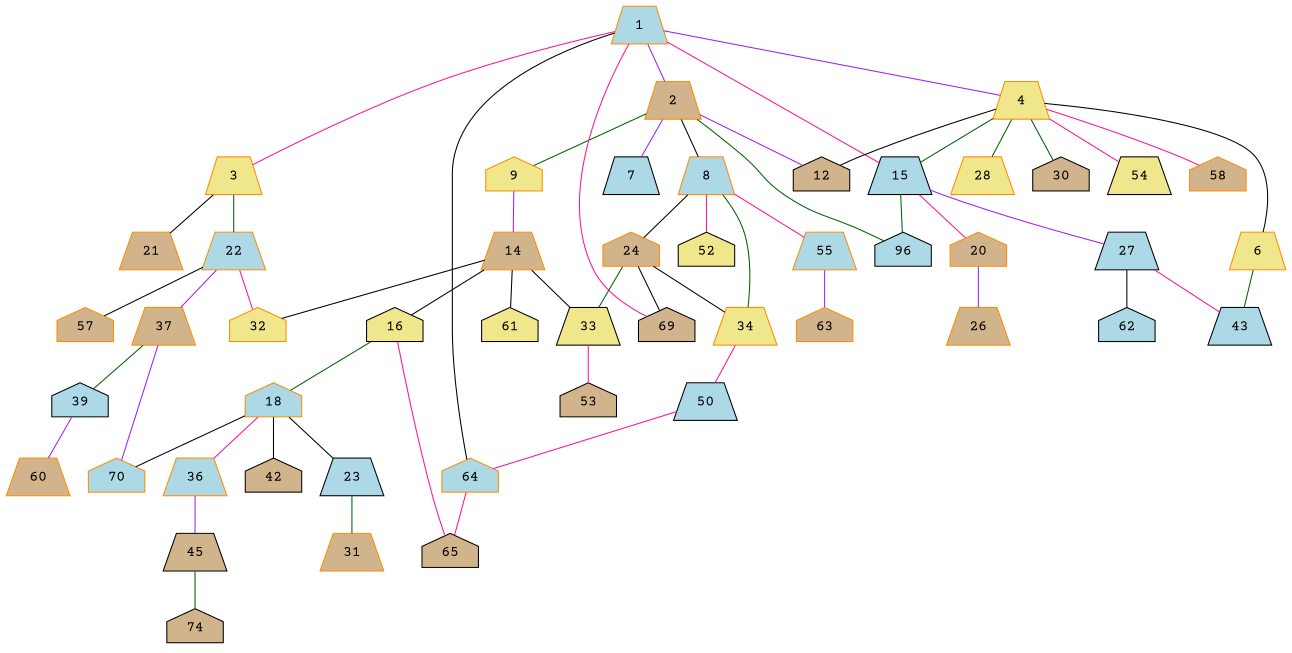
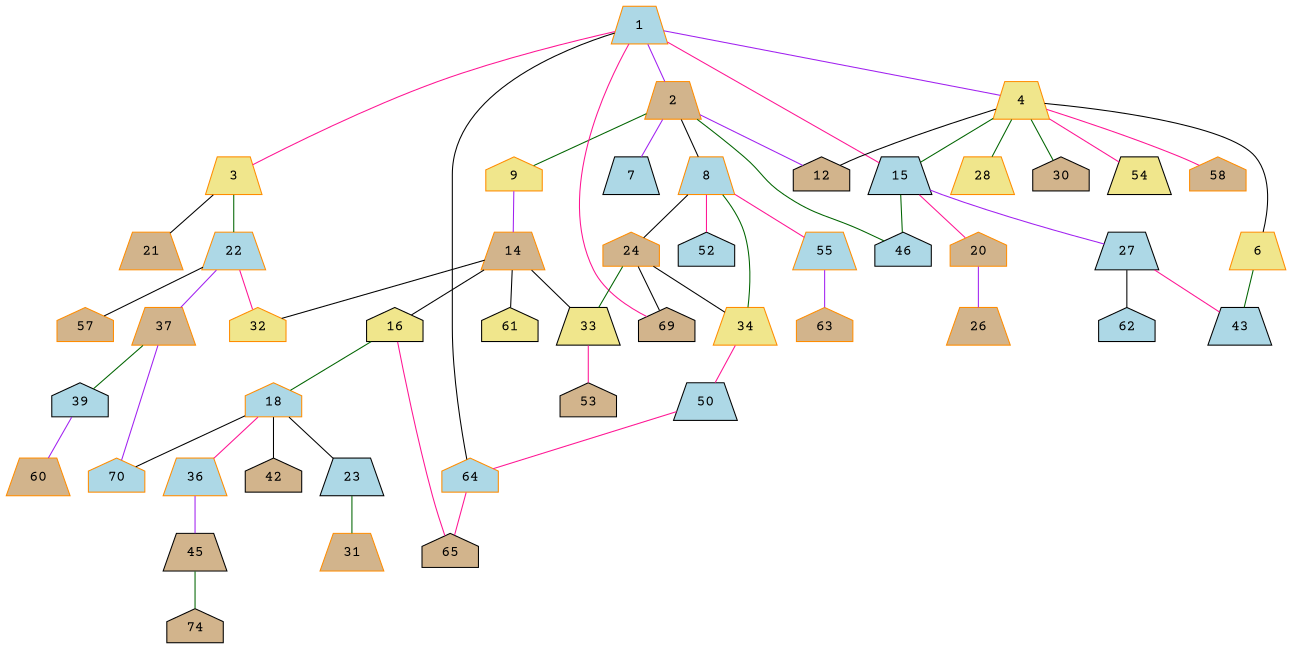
node "52": fillcolor khaki -> lightblue
node "96": label "96" -> "46"
